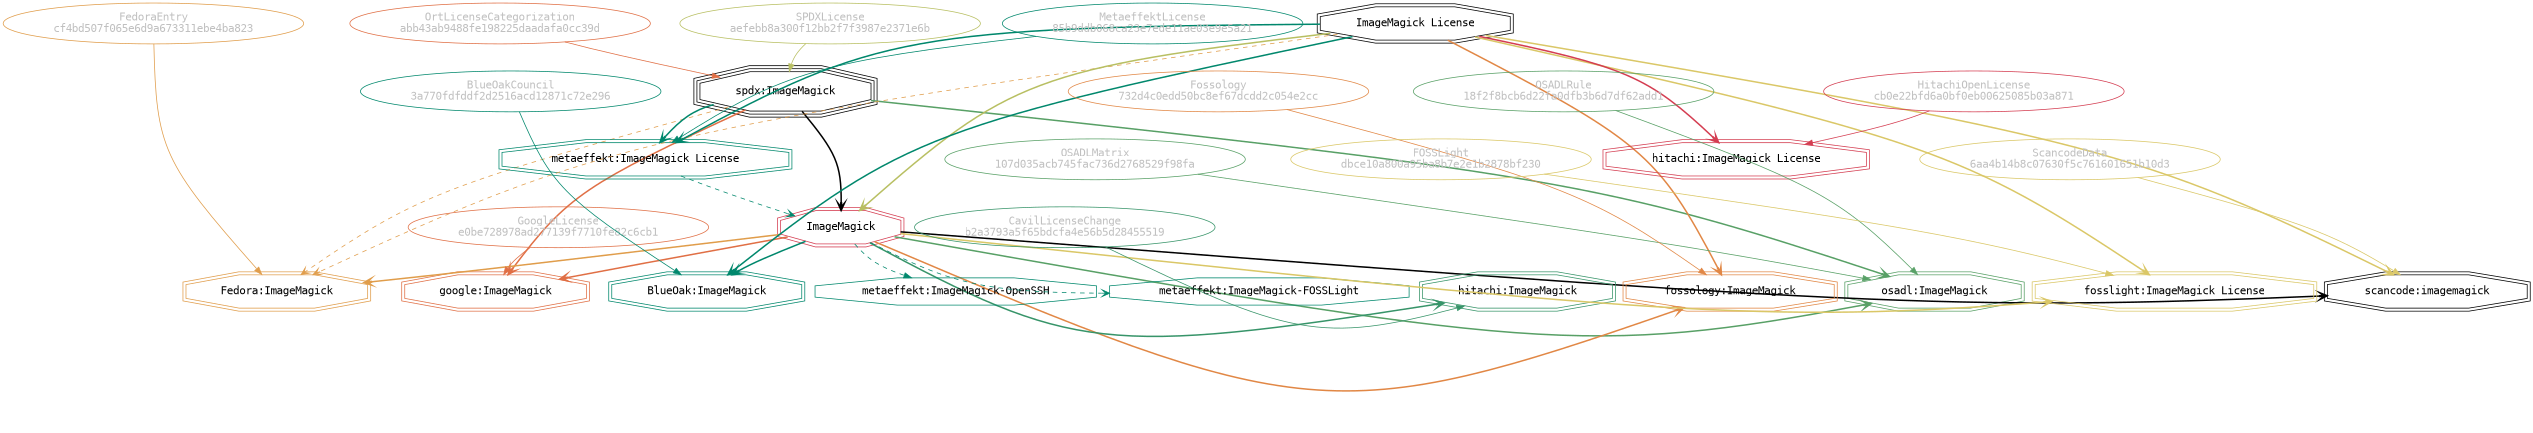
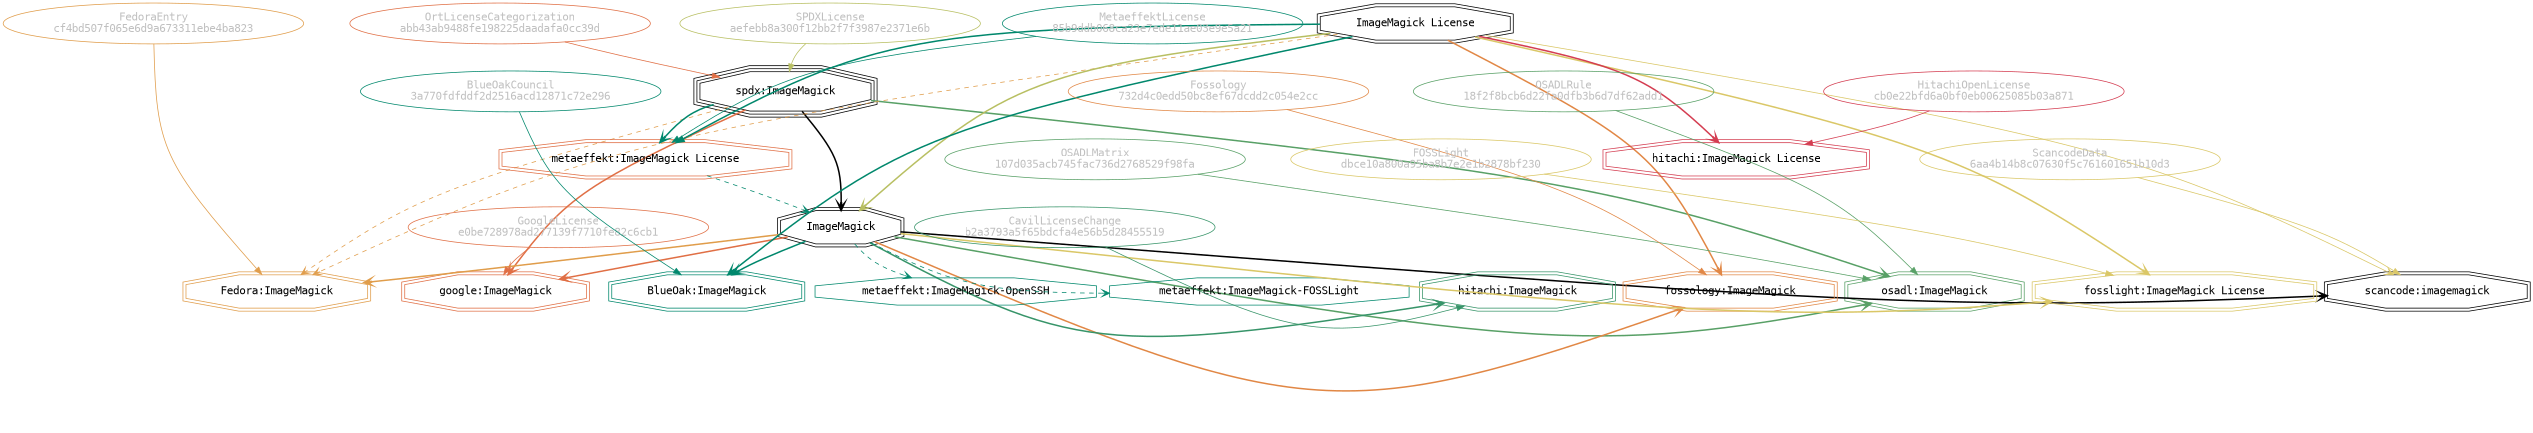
edge "ImageMagick License" -> "metaeffekt:ImageMagick License": arrowhead vee -> normal
edge "ImageMagick License" -> "scancode:imagemagick": style bold -> solid
node "metaeffekt:ImageMagick License": color #00876c -> #e06f45
edge "ImageMagick" -> "metaeffekt:ImageMagick License": reversed
node "ImageMagick": color #d43d51 -> black
edge "ImageMagick" -> "metaeffekt:ImageMagick-OpenSSH": arrowhead normal -> vee
